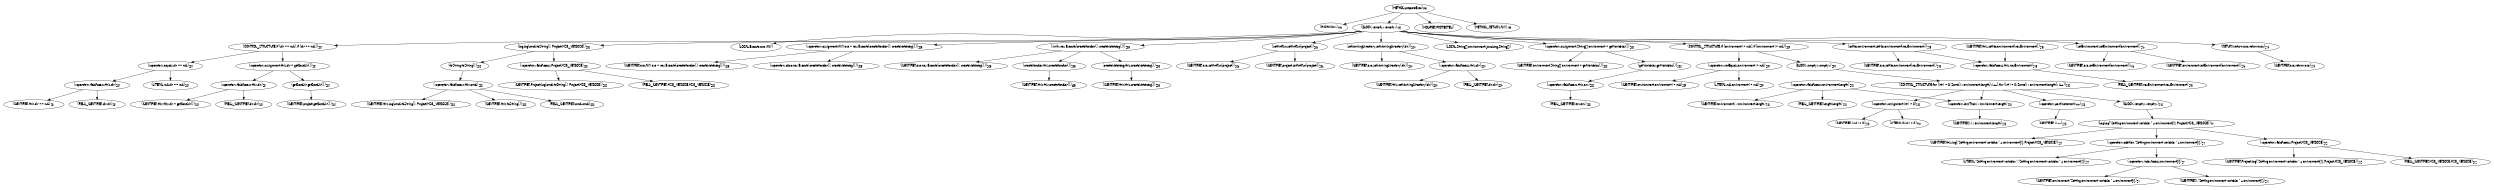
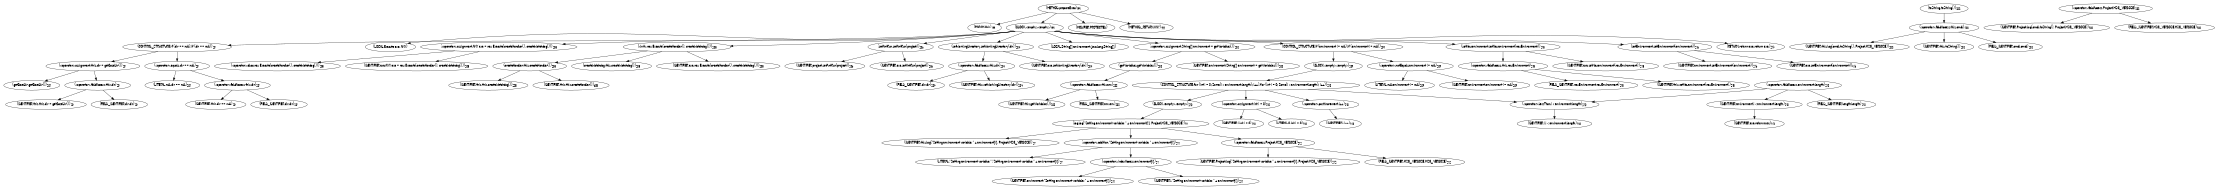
node "(log,log(cmdl.toString(), Project.MSG_VERBOSE))": removed
edge "(IDENTIFIER,this,setNewenvironment(newEnvironment))" -> "(<operator>.fieldAccess,this.newEnvironment)": reversed
edge "(RETURN,return exe;,return exe;)" -> "(IDENTIFIER,exe,return exe;)": now "(IDENTIFIER,environment,i < environment.length)" -> "(IDENTIFIER,exe,return exe;)"
edge "(createWatchdog,this.createWatchdog())" -> "(IDENTIFIER,this,this.createWatchdog())": now "(createHandler,this.createHandler())" -> "(IDENTIFIER,this,this.createWatchdog())"
node "(IDENTIFIER,project,getBaseDir())": removed
node "(IDENTIFIER,this,getVariables())": added
